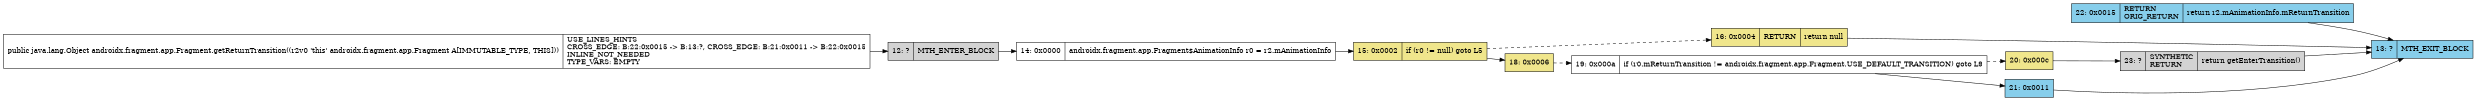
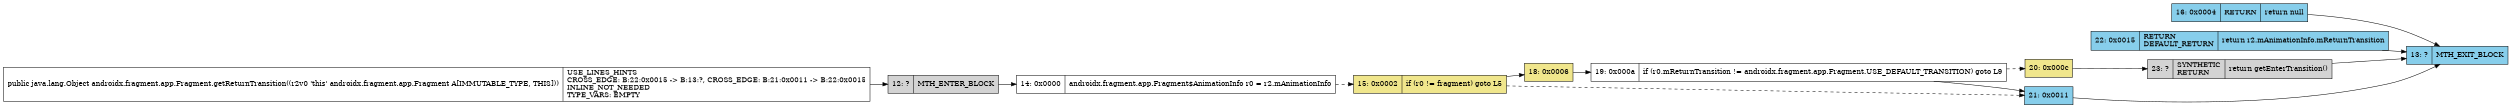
node "22: 0x0015": text "ORIG_RETURN" -> "DEFAULT_RETURN"
node "16: 0x0004": fillcolor khaki -> skyblue
edge "15: 0x0002" -> "16: 0x0004": now "15: 0x0002" -> "21: 0x0011"
edge "14: 0x0000" -> "15: 0x0002": style solid -> dashed
node "15: 0x0002": text "if (r0 != null) goto L5" -> "if (r0 != fragment) goto L5"
edge "18: 0x0006" -> "19: 0x000a": style dashed -> solid
